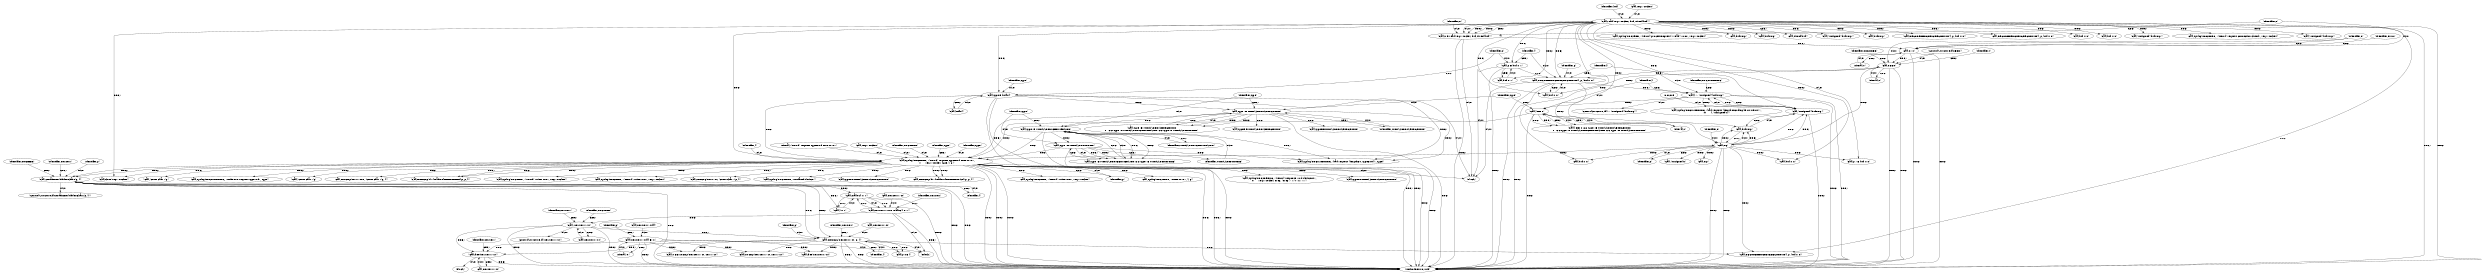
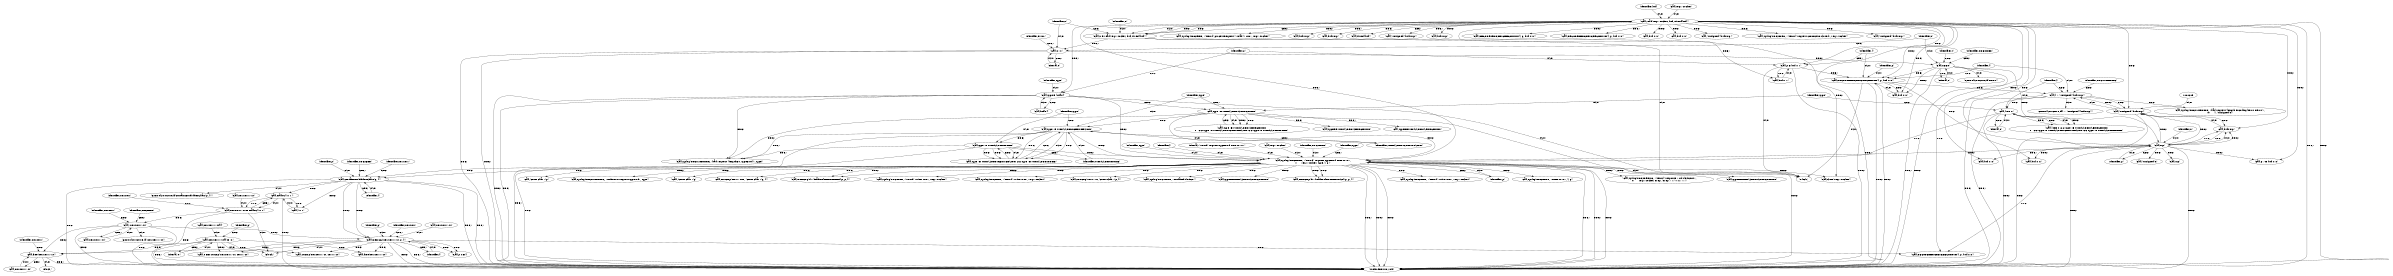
edge "(ControlStructure,if(n==0))" -> "(Call,n==0)": reversed
edge "(Call,read(req->socket, buf, sizeof(buf)))" -> "(Call,p >= buf + n)": label "AST: " -> "DDG: "
node "(Identifier,MINISSDPD_SEARCH_ALL)": removed
